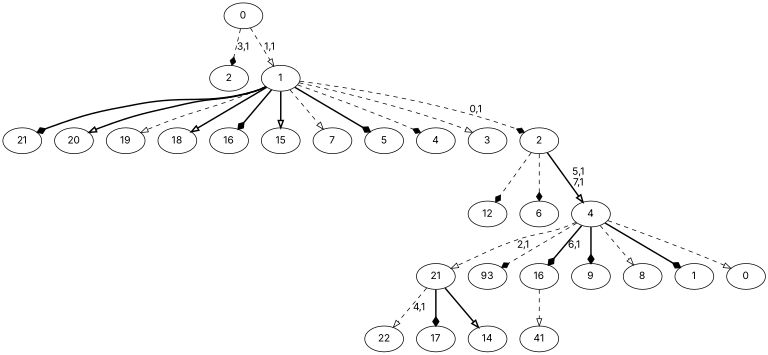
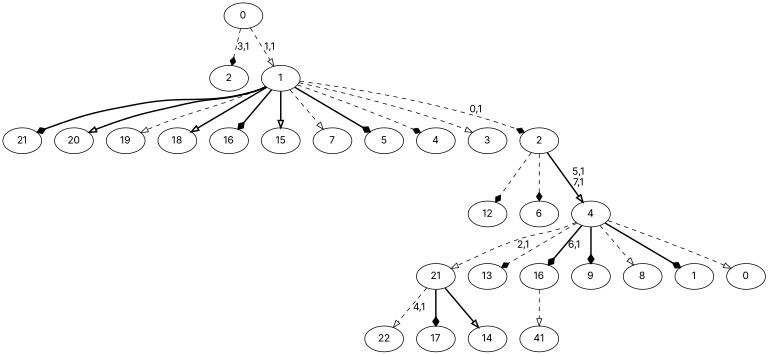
node "93": label "93" -> "13"
